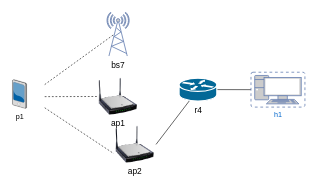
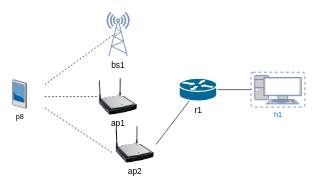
node "bs7": label "bs7" -> "bs1"
node "r4": label "r4" -> "r1"
node "p1": label "p1" -> "p8"
